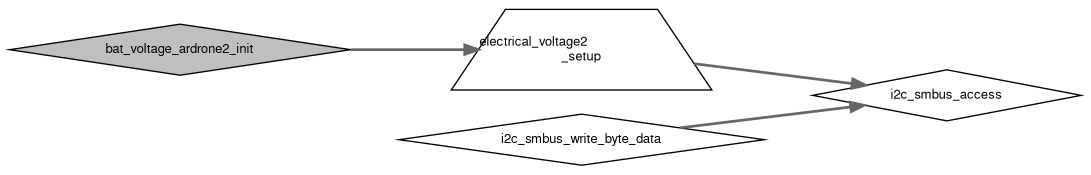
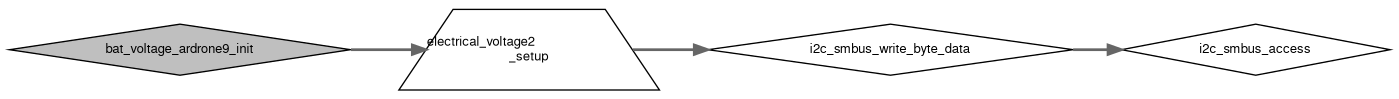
node "bat_voltage_ardrone2_init": label "bat_voltage_ardrone2_init" -> "bat_voltage_ardrone9_init"
edge "electrical_voltage2 _setup" -> "i2c_smbus_access": now "electrical_voltage2 _setup" -> "i2c_smbus_write_byte_data"
